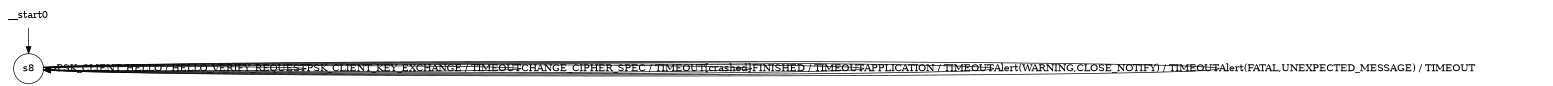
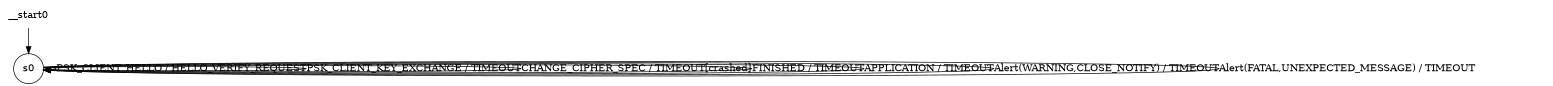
node "s8": label "s8" -> "s0"
